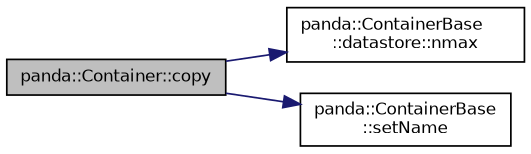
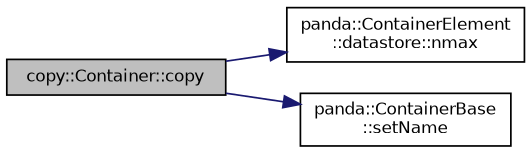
node "panda::ContainerBase ::datastore::nmax": label "panda::ContainerBase ::datastore::nmax" -> "panda::ContainerElement ::datastore::nmax"
node "panda::Container::copy": label "panda::Container::copy" -> "copy::Container::copy"
